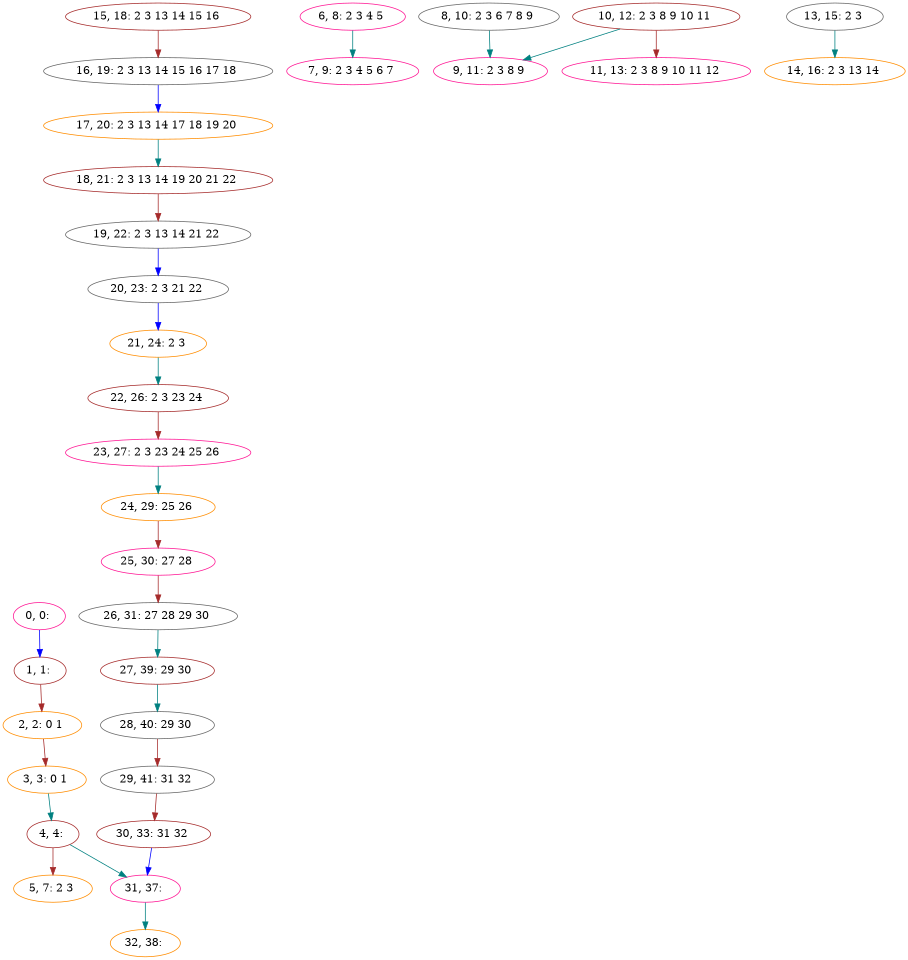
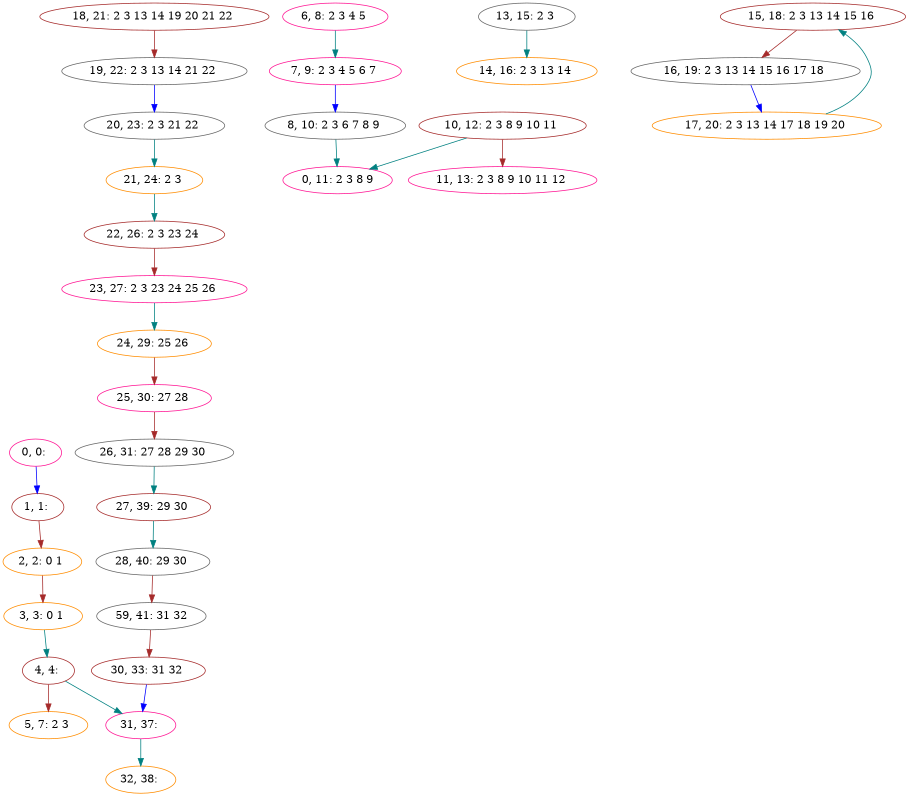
node "9, 11: 2 3 8 9": label "9, 11: 2 3 8 9" -> "0, 11: 2 3 8 9"
edge "7, 9: 2 3 4 5 6 7" -> "8, 10: 2 3 6 7 8 9": added
edge "17, 20: 2 3 13 14 17 18 19 20" -> "18, 21: 2 3 13 14 19 20 21 22": now "17, 20: 2 3 13 14 17 18 19 20" -> "15, 18: 2 3 13 14 15 16"
edge "20, 23: 2 3 21 22" -> "21, 24: 2 3": color blue -> teal
node "29, 41: 31 32": label "29, 41: 31 32" -> "59, 41: 31 32"
